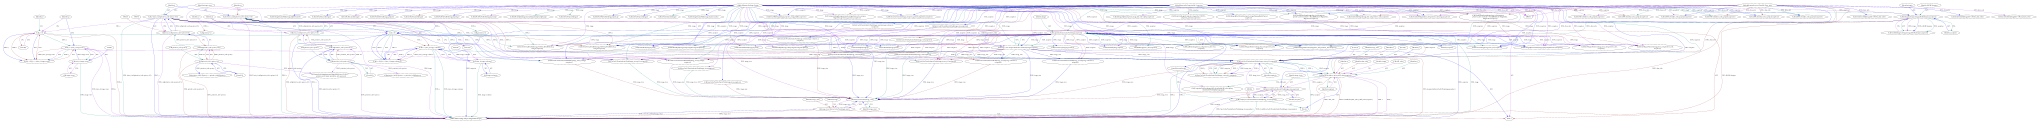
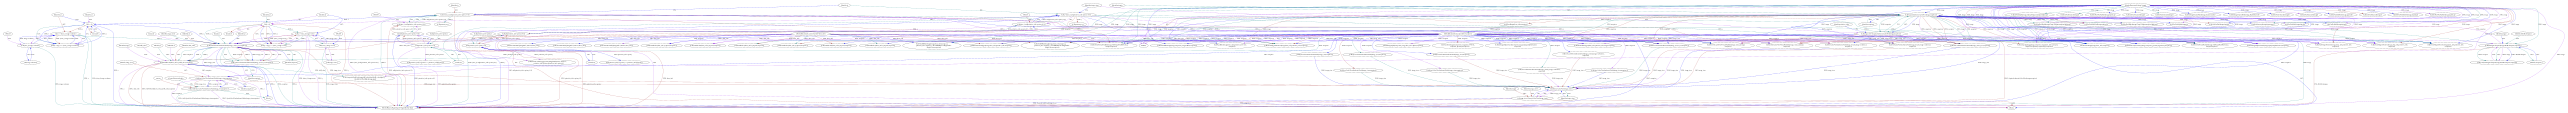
edge "(MethodParameterIn,ExceptionInfo *exception)" -> "(Call,ReadImage(clone_info,exception))": reversed
edge "(MethodParameterIn,Image *image)" -> "(ControlStructure,break;)": now "(MethodParameterIn,Image *image)" -> "(Call,AcquireAuthenticCacheView(image,exception))"
